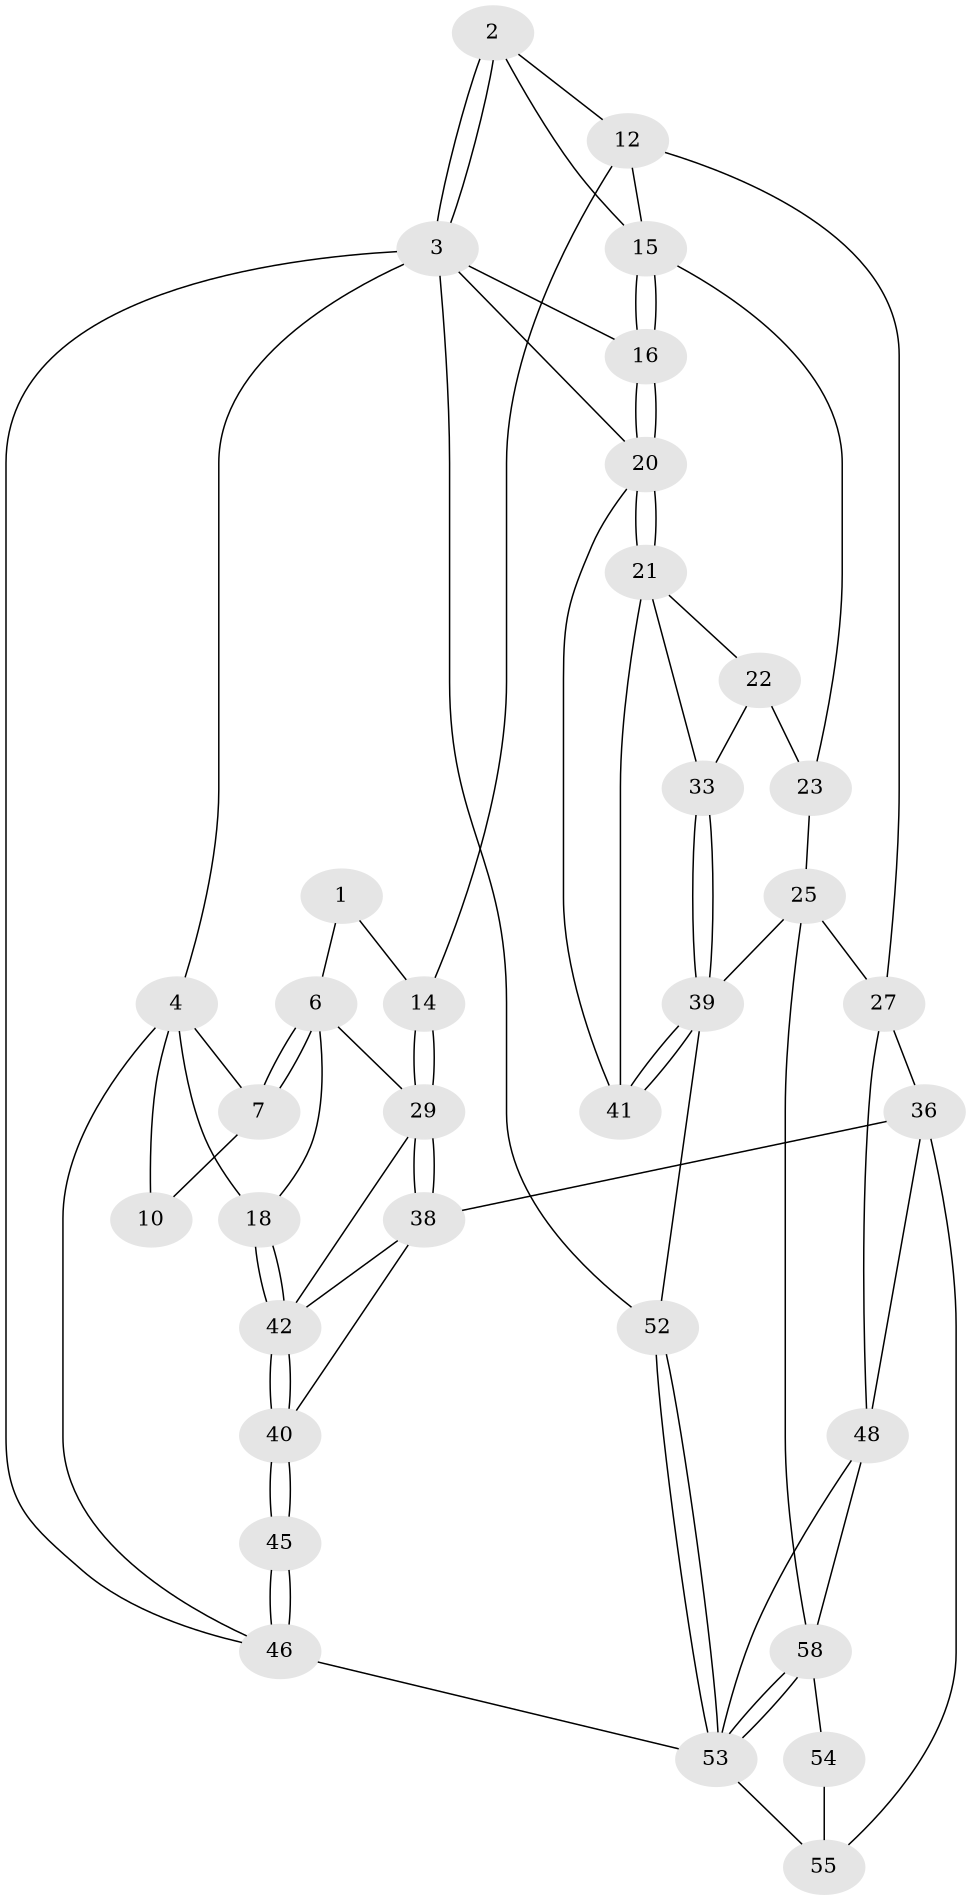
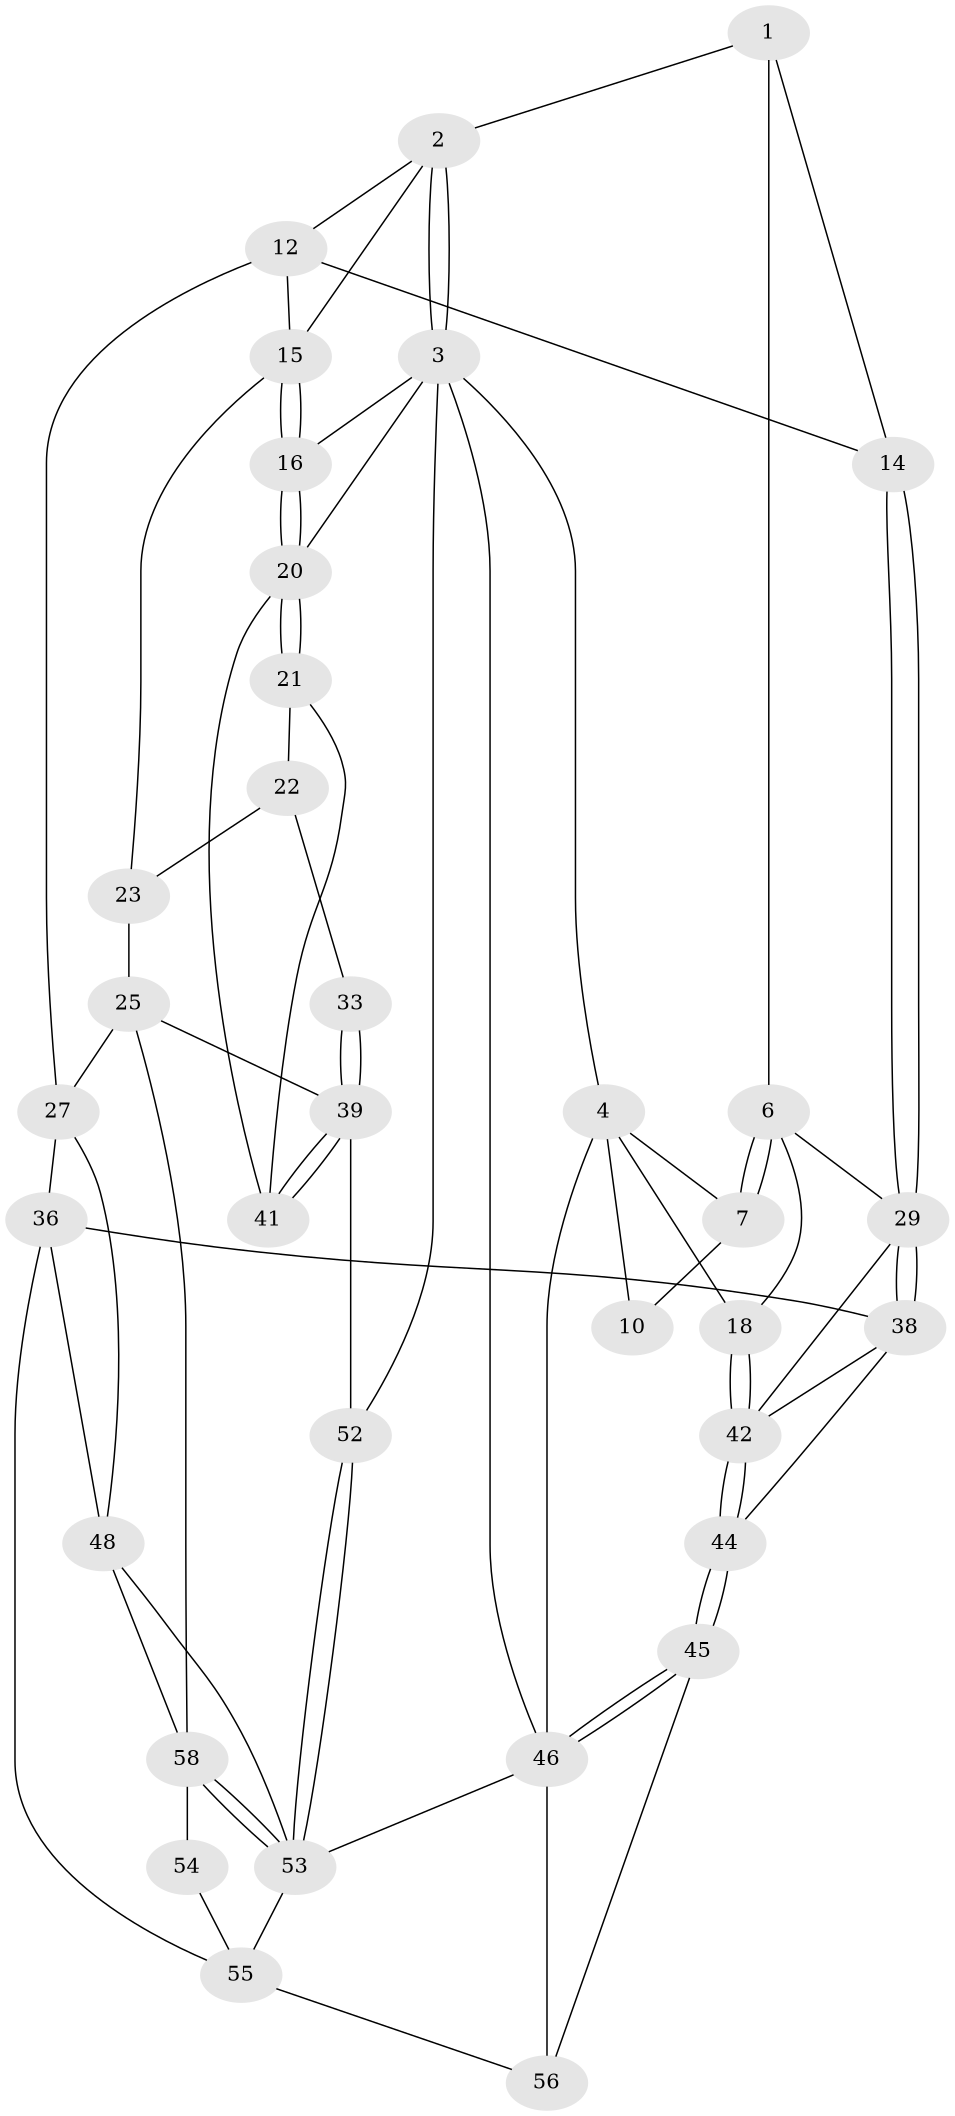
edge "1" -- "2": added
edge "21" -- "33": removed
node "40": label "40" -> "44"
node "56": added
